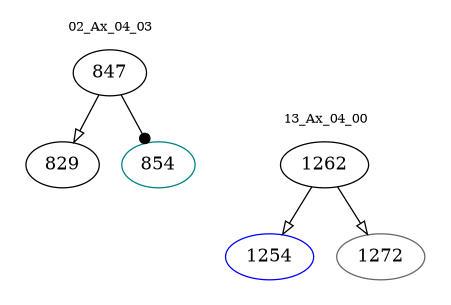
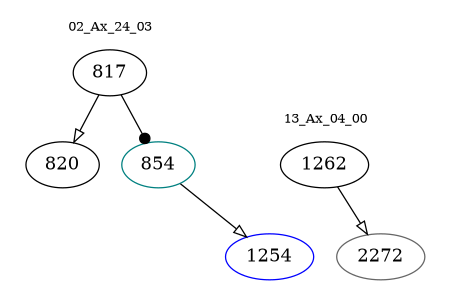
cluster "02_Ax_04_03": label "02_Ax_04_03" -> "02_Ax_24_03"
node "847": label "847" -> "817"
node "829": label "829" -> "820"
edge "1262" -> "1254": now "854" -> "1254"
node "1272": label "1272" -> "2272"
